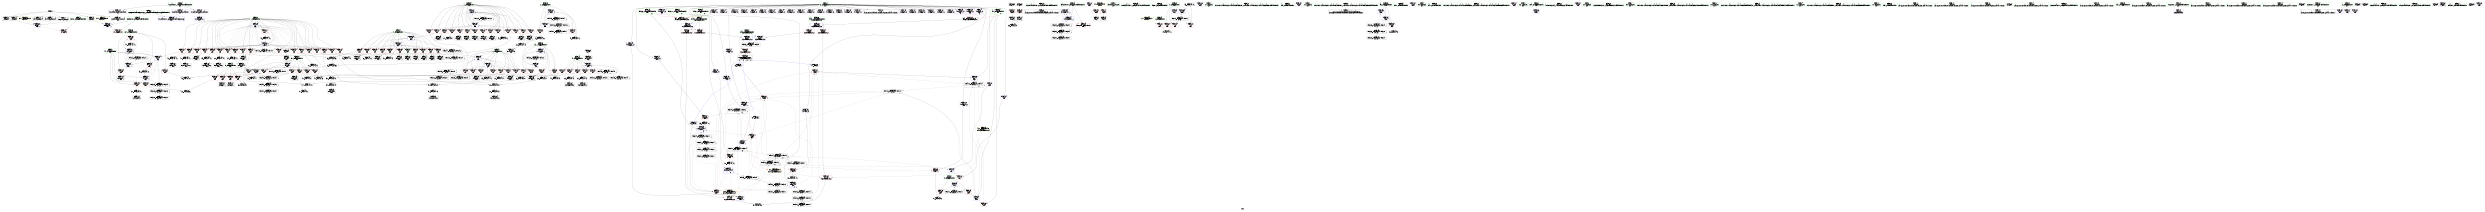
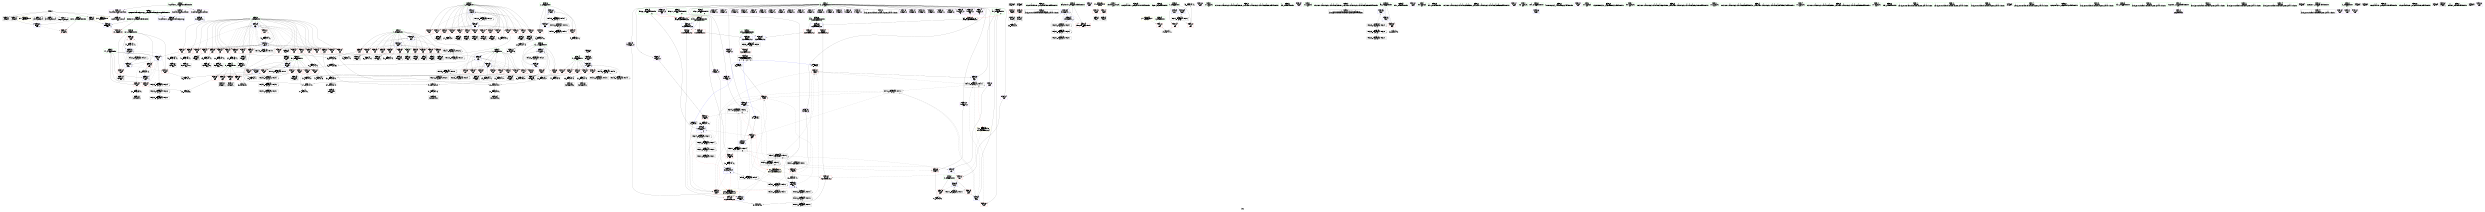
node "NodeID: 180": removed
